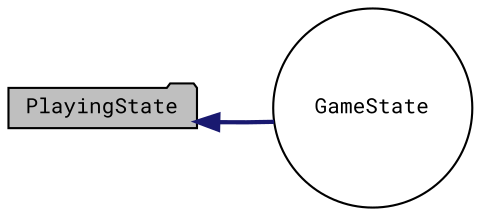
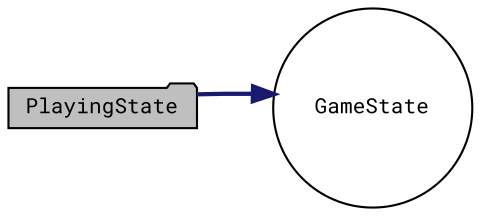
edge "GameState" -> "PlayingState": reversed
